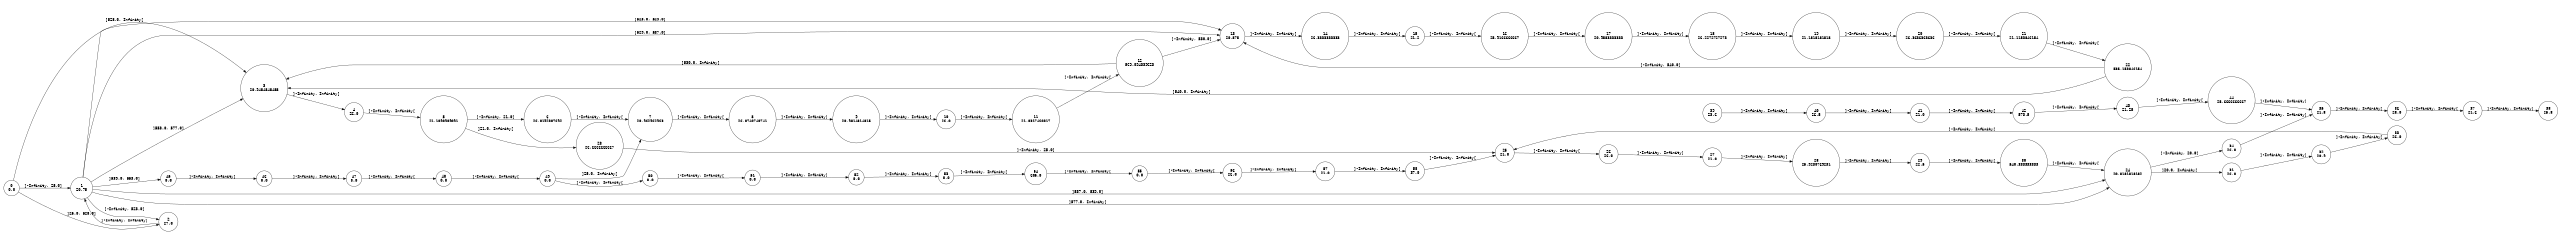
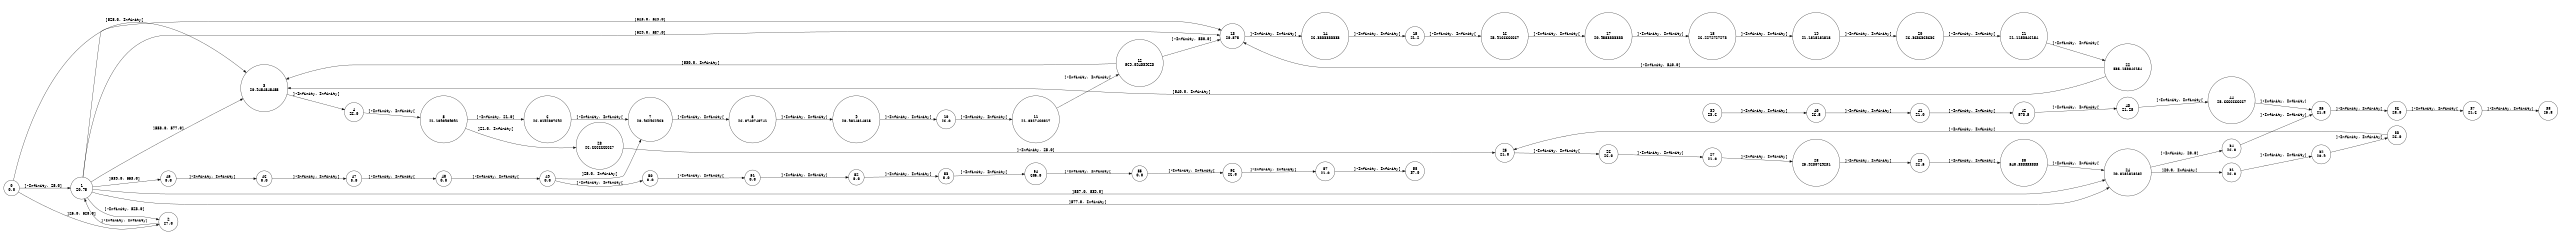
edge "58 37.0" -> "25 21.0": removed, label "]-Infinity, Infinity["
